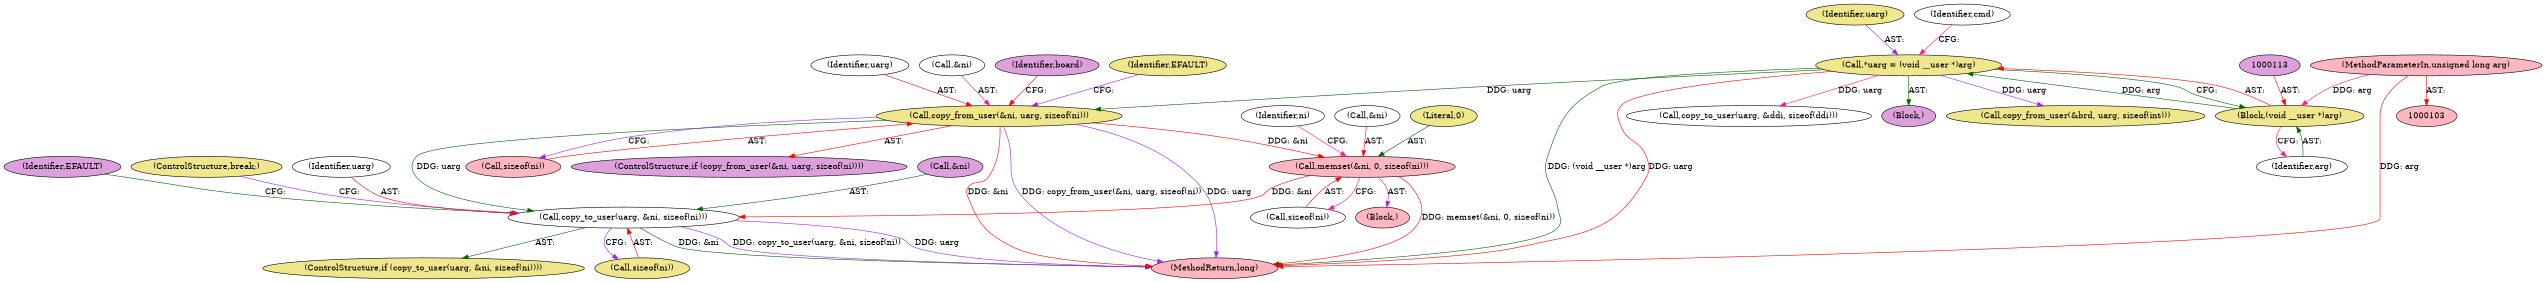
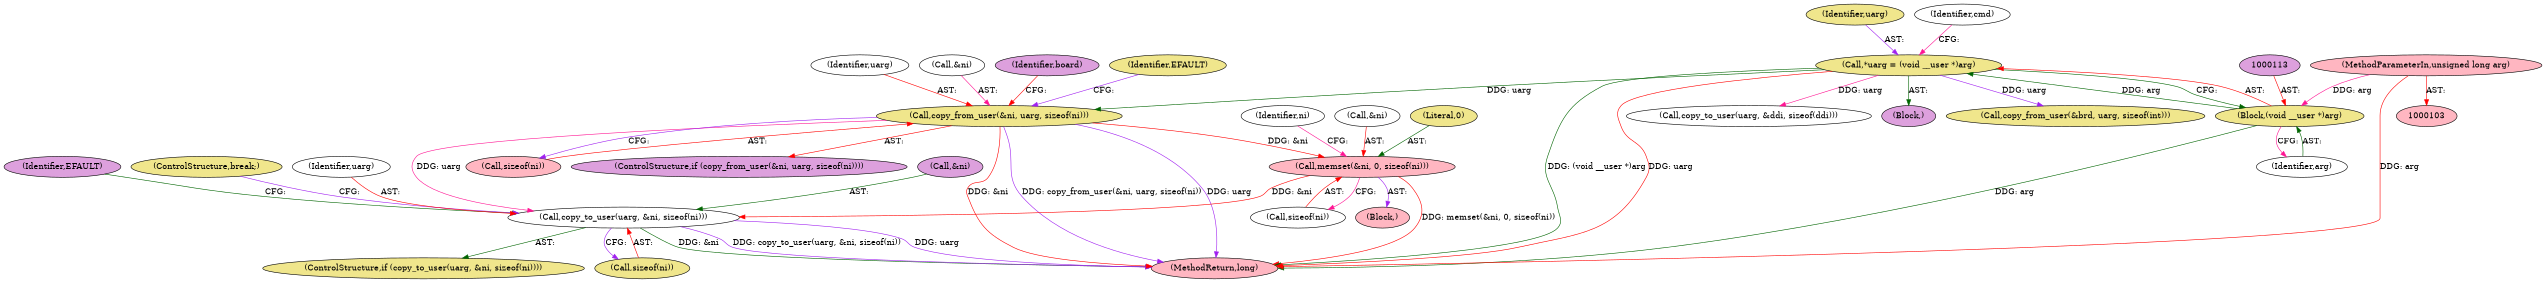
edge "(Call,copy_from_user(&ni, uarg, sizeof(ni)))" -> "(Call,copy_to_user(uarg, &ni, sizeof(ni)))": color darkgreen -> deeppink
edge "(Block,(void __user *)arg)" -> "(MethodReturn,long)": added, label "DDG: arg"
